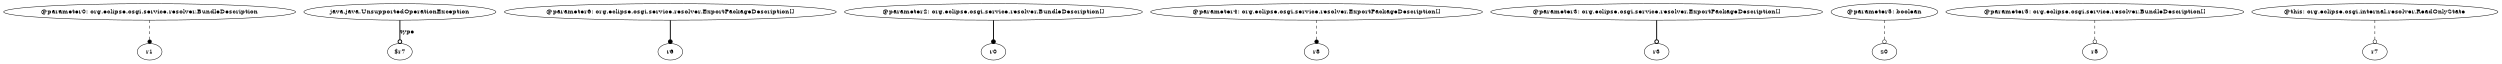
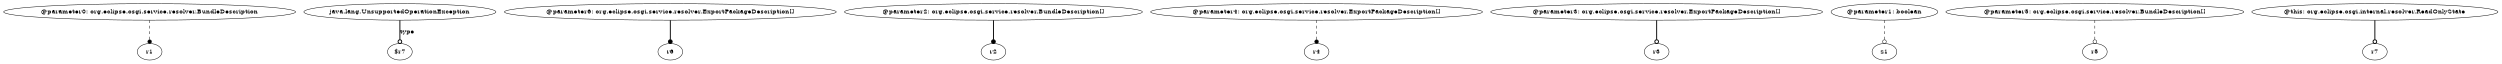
node "java.java.UnsupportedOperationException": label "java.java.UnsupportedOperationException" -> "java.lang.UnsupportedOperationException"
node "@parameter5: boolean": label "@parameter5: boolean" -> "@parameter1: boolean"
edge "@this: org.eclipse.osgi.internal.resolver.ReadOnlyState" -> "r7": style dashed -> bold
node "r0": label "r0" -> "r2"
node "r8": label "r8" -> "r4"
node "z0": label "z0" -> "z1"
